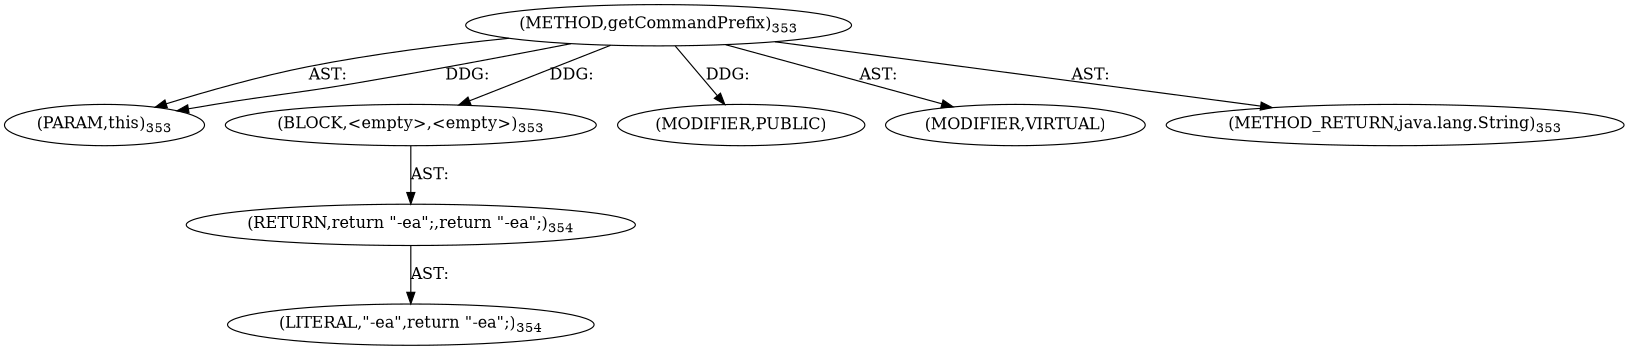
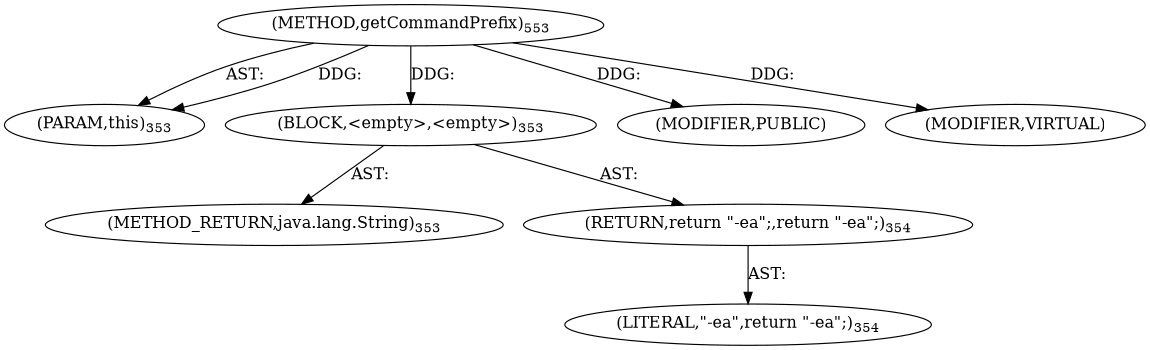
node "(METHOD,getCommandPrefix)": text "353" -> "553"
edge "(METHOD,getCommandPrefix)" -> "(METHOD_RETURN,java.lang.String)": now "(BLOCK,<empty>,<empty>)" -> "(METHOD_RETURN,java.lang.String)"
edge "(METHOD,getCommandPrefix)" -> "(MODIFIER,VIRTUAL)": label "AST: " -> "DDG: "
